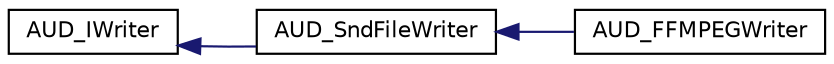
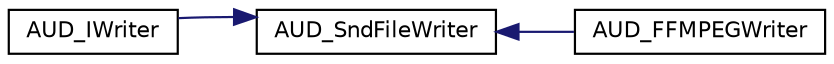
edge "AUD_SndFileWriter" -> "AUD_IWriter": reversed
